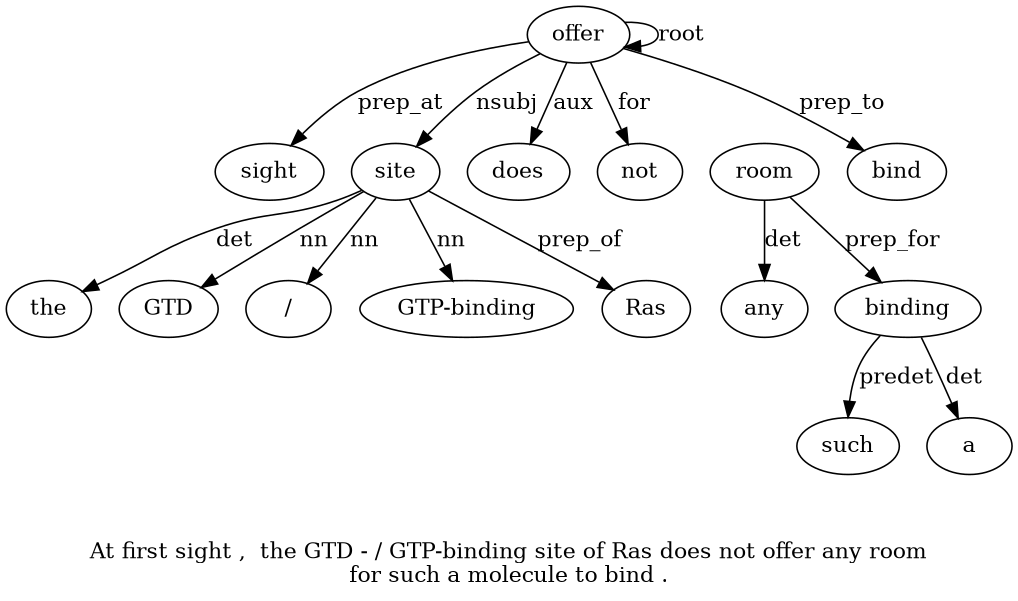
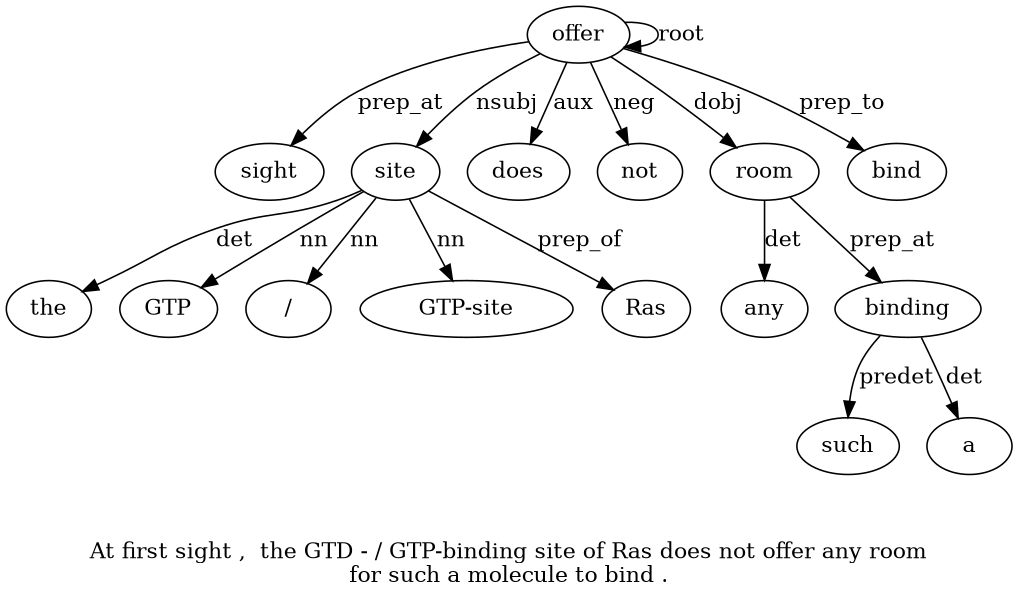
edge "offer" -> "room": added, label "dobj"
edge "offer" -> "not": label "for" -> "neg"
edge "room" -> "binding": label "prep_for" -> "prep_at"
node "GTD": label "GTD" -> "GTP"
node "GTP-binding": label "GTP-binding" -> "GTP-site"
